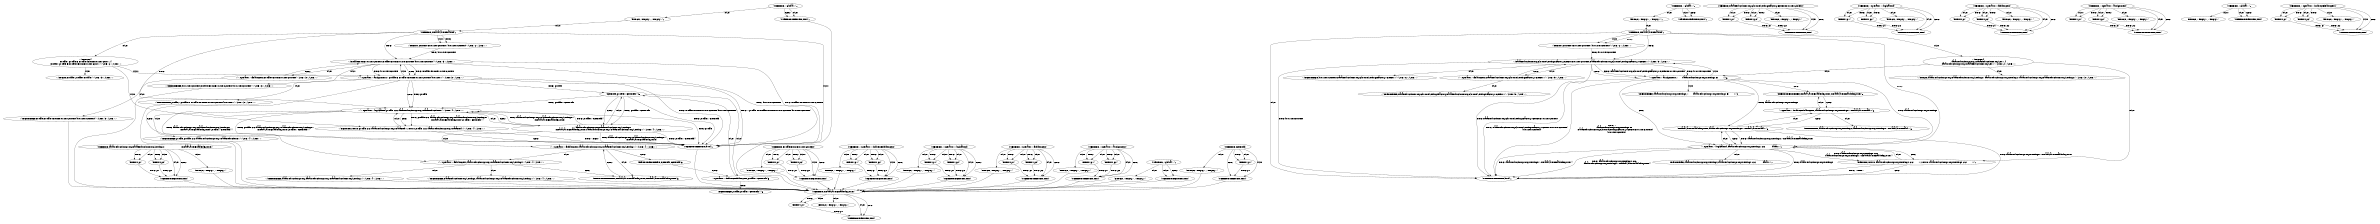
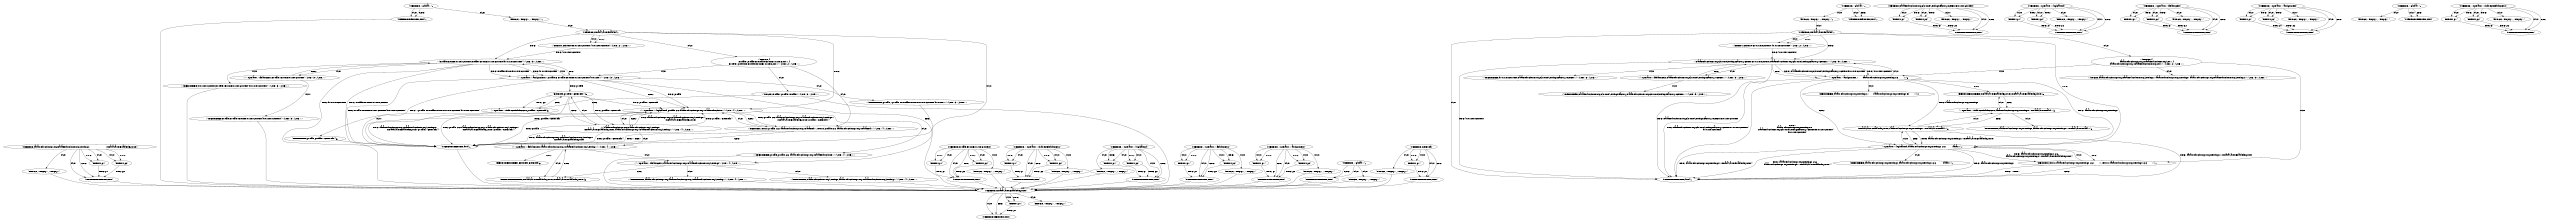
edge "<(LOCAL,Profile* profile: Profile*)<SUB>3</SUB>>" -> "(METHOD,IsDataSaverEnabledByUser)": added
edge "(<operator>.indirectFieldAccess,profile->GetPrefs)" -> "(GetPrefs,profile->GetPrefs())": label "AST: " -> "CFG: "
edge "(GetPrefs,profile->GetPrefs())" -> "(<operator>.indirectFieldAccess,profile->GetPrefs)": label "AST: " -> "DDG: p2"
edge "(FIELD_IDENTIFIER,GetPrefs,GetPrefs)" -> "(<operator>.indirectFieldAccess,profile->GetPrefs)": now "<(LOCAL,Profile* profile: Profile*)<SUB>3</SUB>>" -> "(<operator>.indirectFieldAccess,profile->GetPrefs)"
edge "(<operator>.indirectFieldAccess,profile->GetPrefs)" -> "(IDENTIFIER,profile,profile->GetPrefs())": label "CFG: " -> "AST: "
edge "(IDENTIFIER,profile,profile->GetPrefs())" -> "(METHOD,IsDataSaverEnabledByUser)": added
